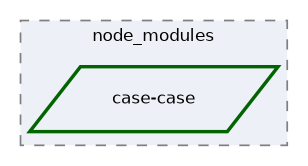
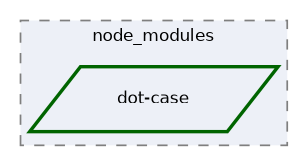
node "case-case": label "case-case" -> "dot-case"
